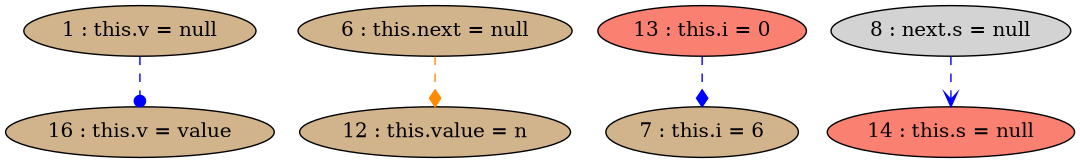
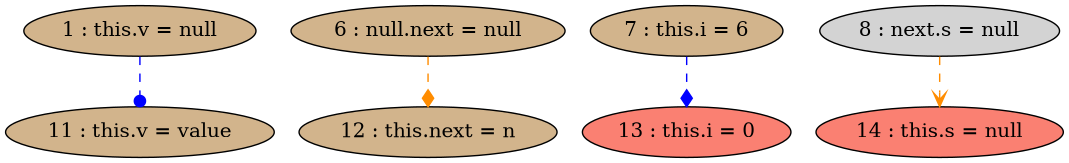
node "6 : this.next = null": label "6 : this.next = null" -> "6 : null.next = null"
edge "13 : this.i = 0" -> "7 : this.i = 6": reversed
edge "8 : next.s = null" -> "14 : this.s = null": color blue -> darkorange
node "16 : this.v = value": label "16 : this.v = value" -> "11 : this.v = value"
node "12 : this.value = n": label "12 : this.value = n" -> "12 : this.next = n"
